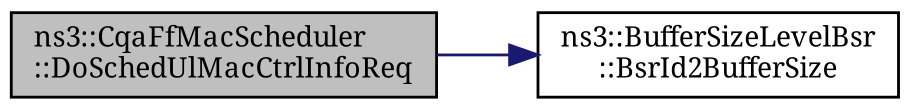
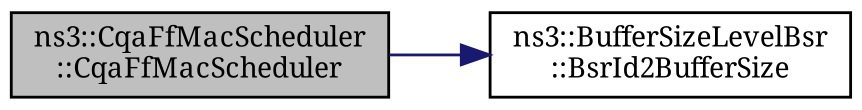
node "ns3::CqaFfMacScheduler ::DoSchedUlMacCtrlInfoReq": label "ns3::CqaFfMacScheduler ::DoSchedUlMacCtrlInfoReq" -> "ns3::CqaFfMacScheduler ::CqaFfMacScheduler"
